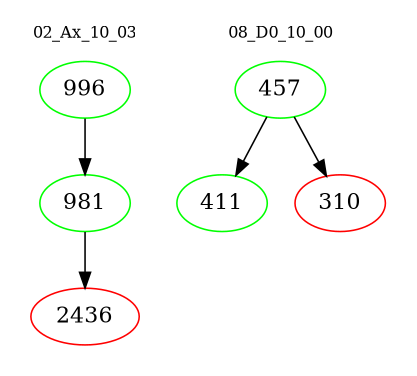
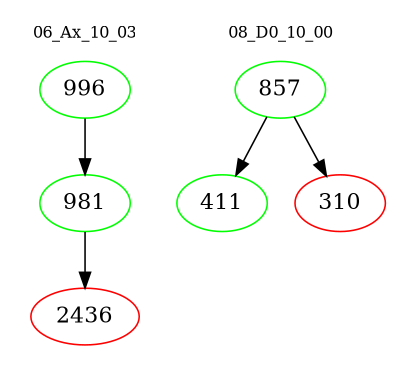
cluster "02_Ax_10_03": label "02_Ax_10_03" -> "06_Ax_10_03"
node "457": label "457" -> "857"
